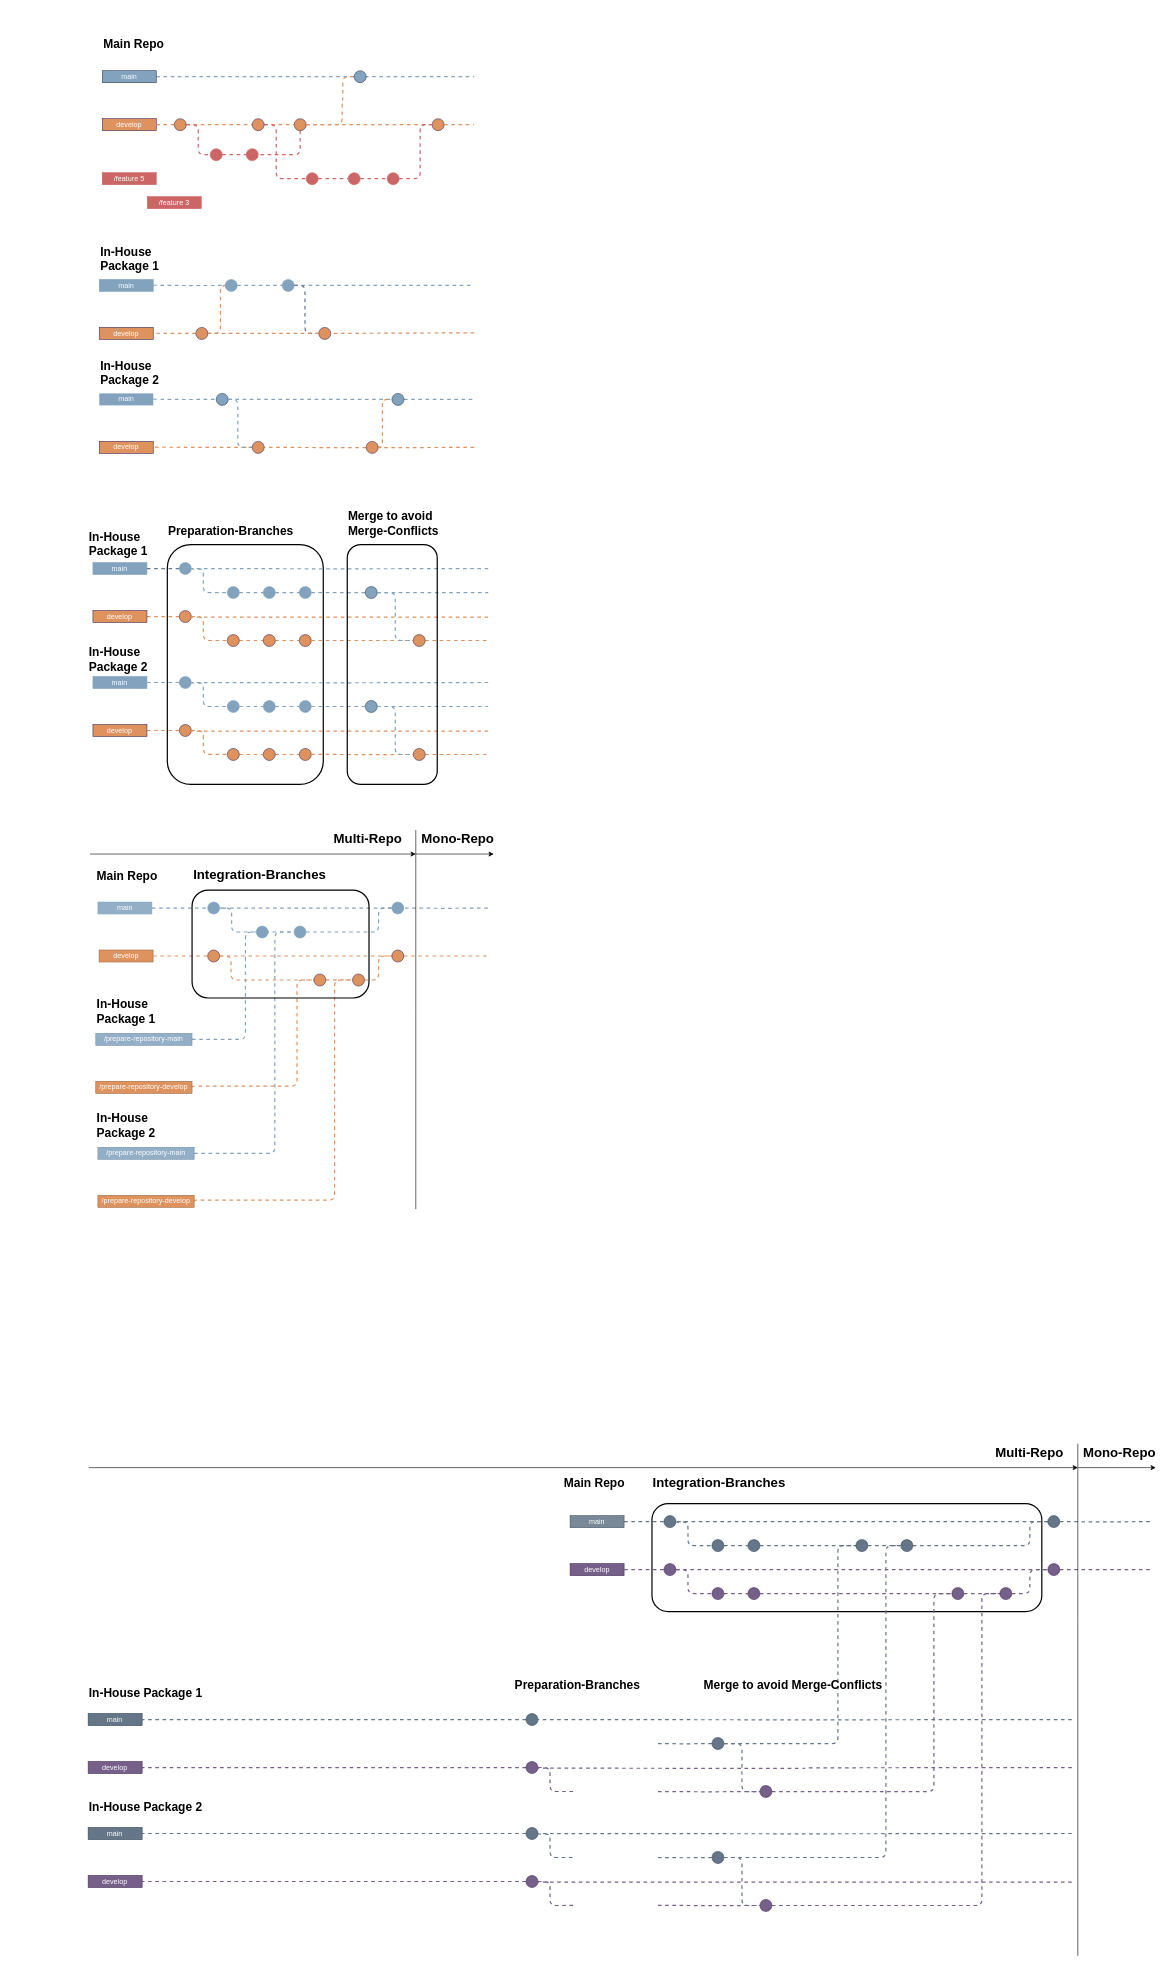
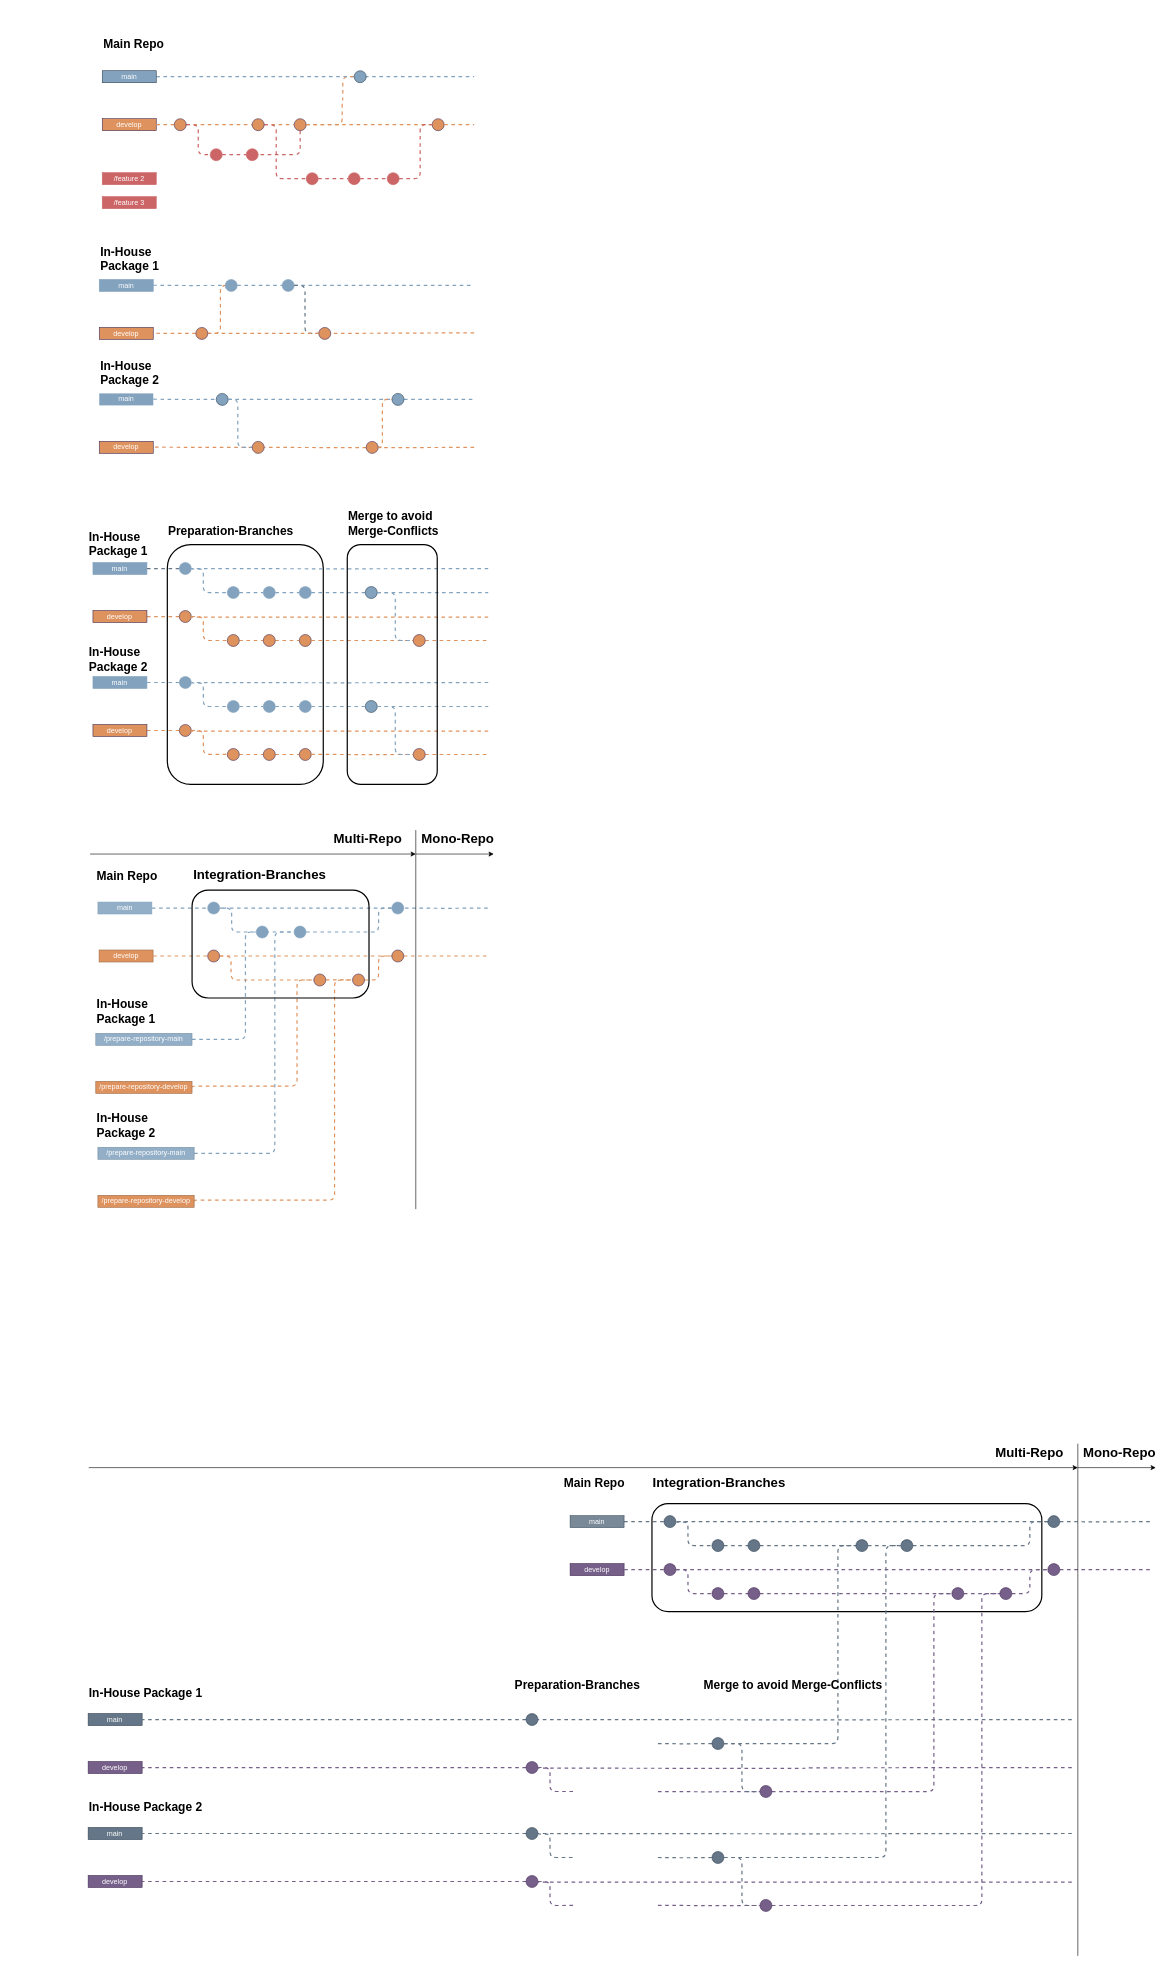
node "/feature 5": label "/feature 5" -> "/feature 2"
node "/feature 3": moved (174, 203) -> (129, 203)
